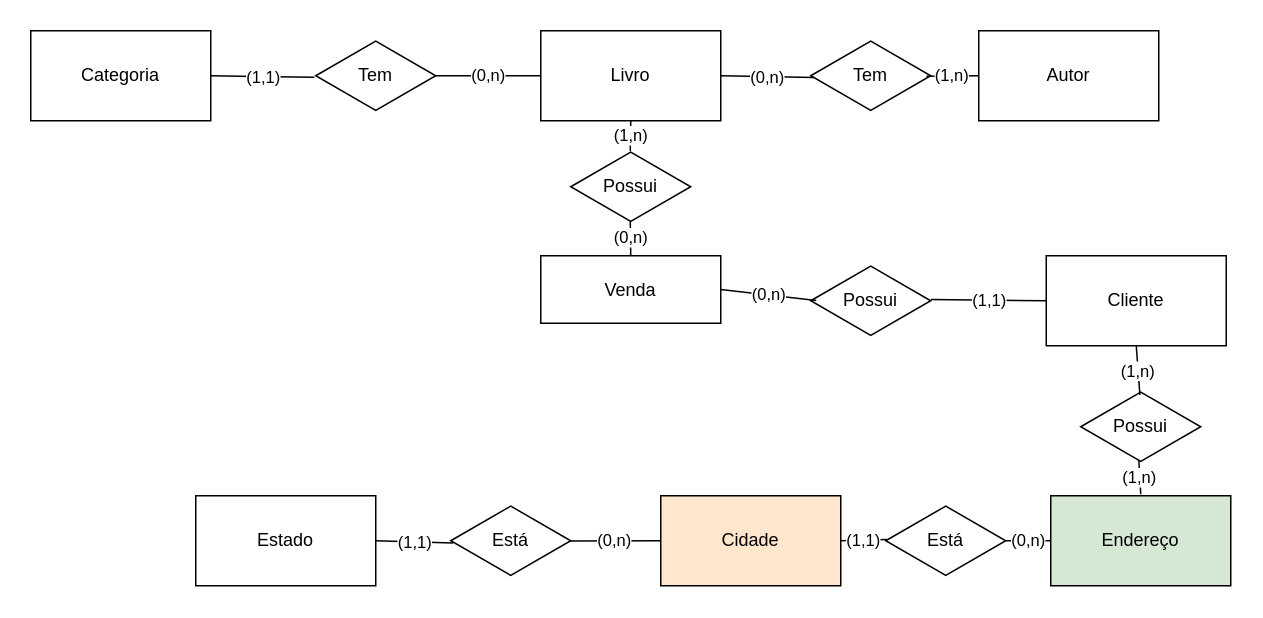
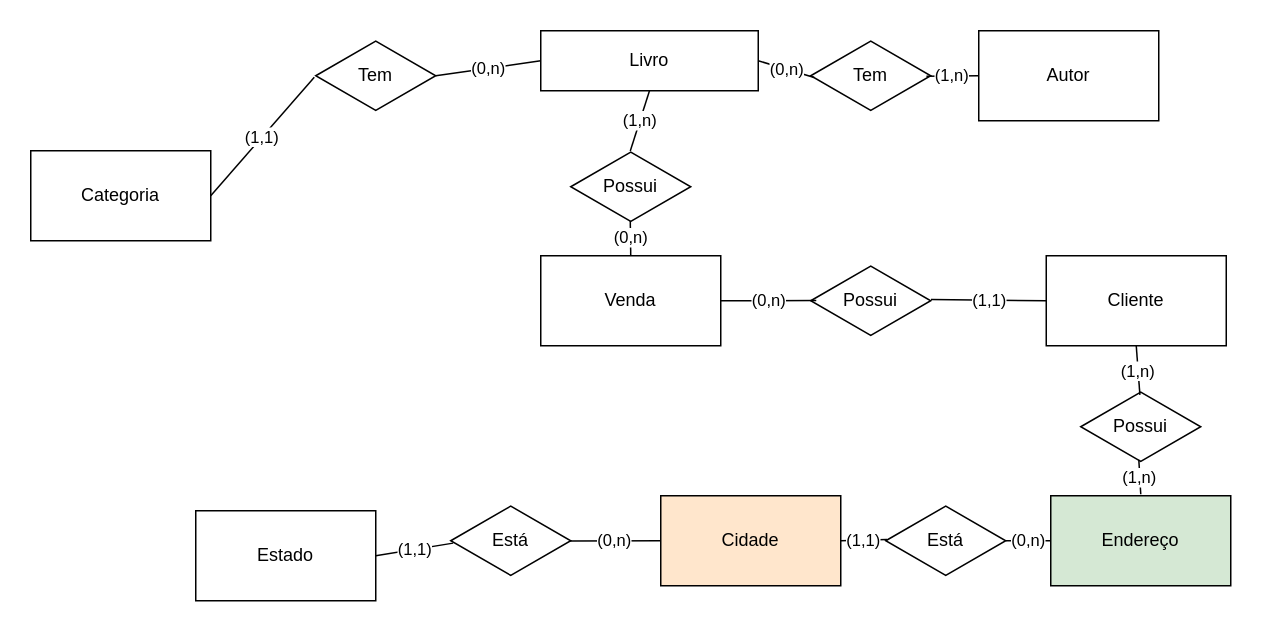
node "Categoria": moved (121, 76) -> (121, 196)
node "Livro": size 180x90 -> 218x60
node "Venda": size 180x68 -> 180x90
node "Estado": moved (286, 541) -> (286, 556)
